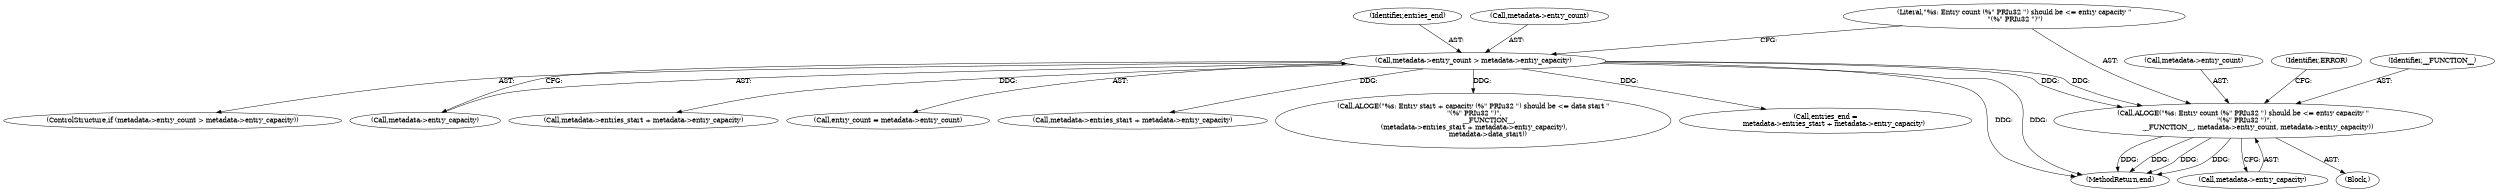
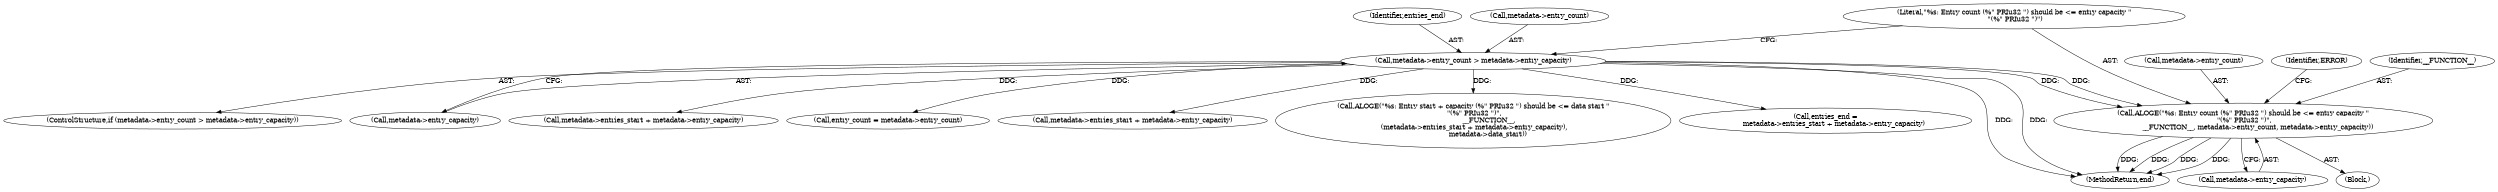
edge "(Call,metadata->entry_count > metadata->entry_capacity)" -> "(Call,entry_count = metadata->entry_count)": label "AST: " -> "DDG: "
